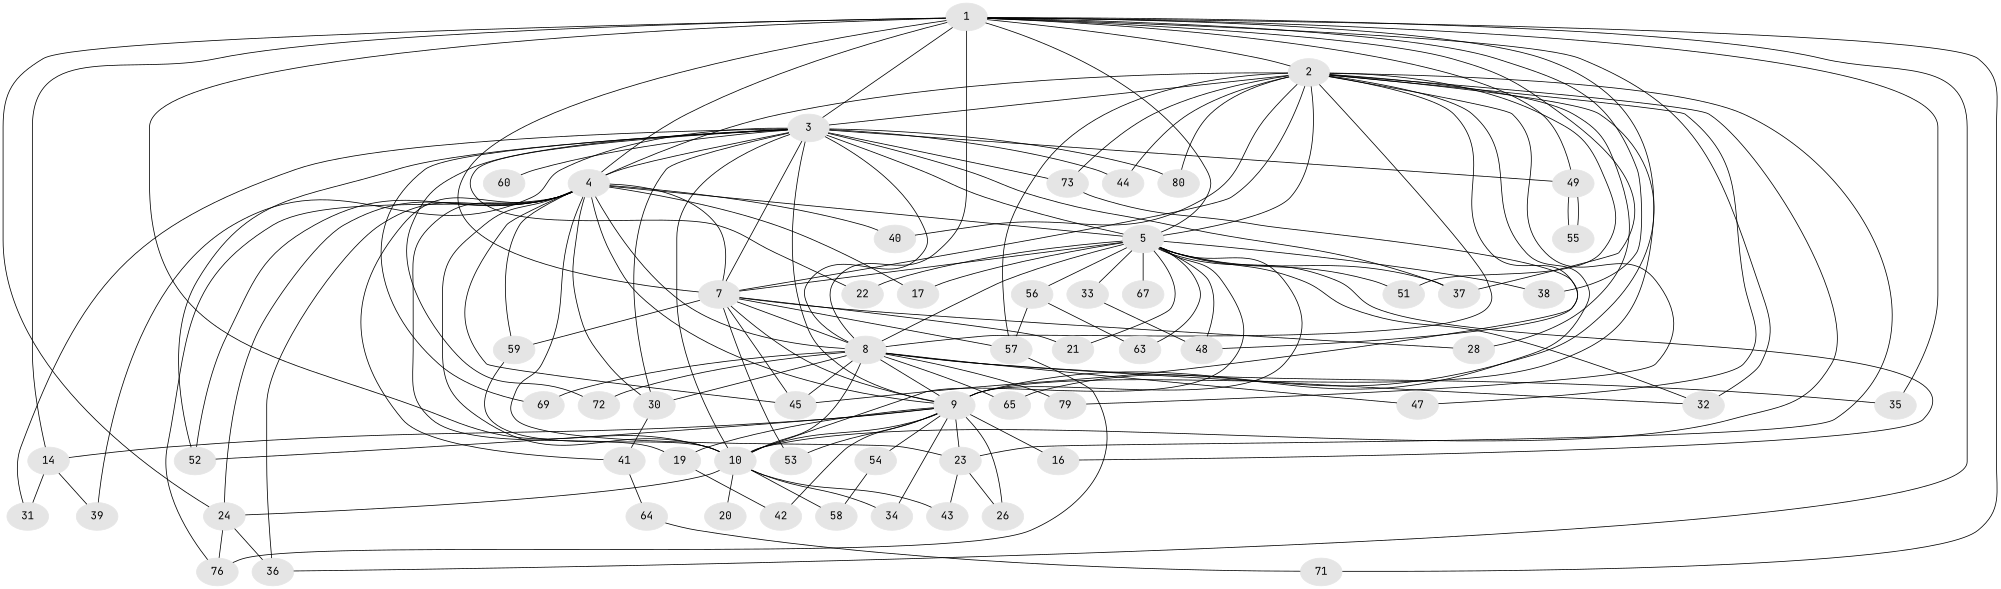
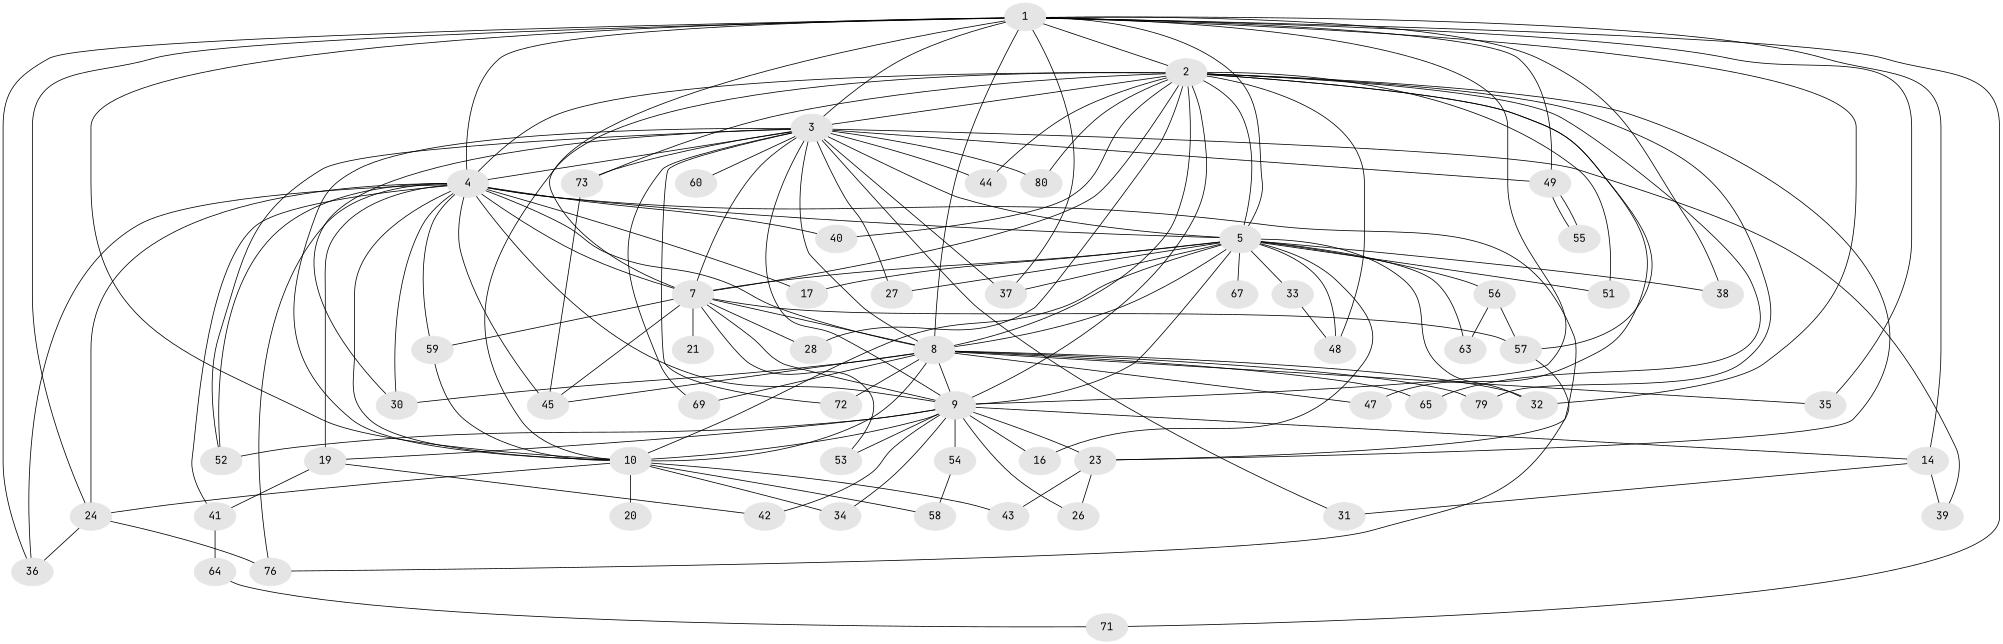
node "22": label "22" -> "27"
edge "5" -- "21": removed
edge "30" -- "41": now "19" -- "41"
